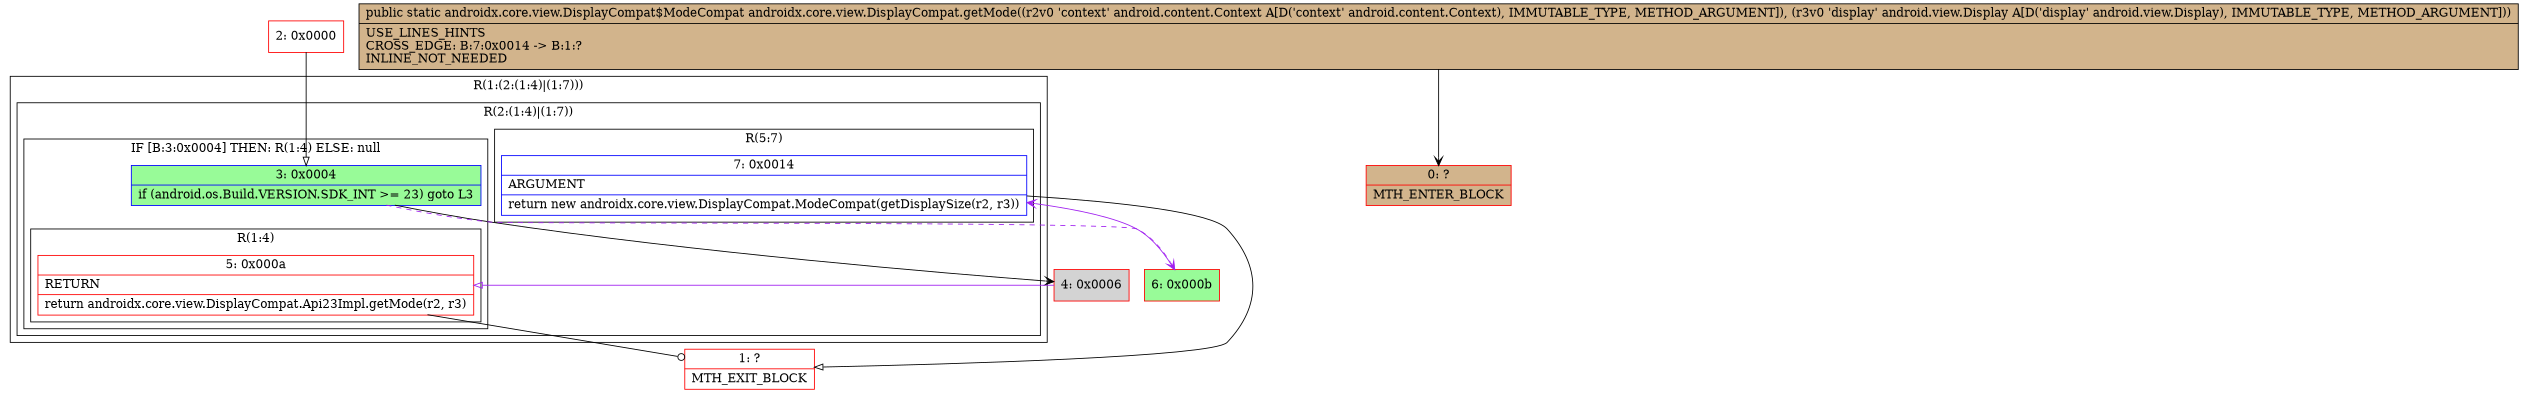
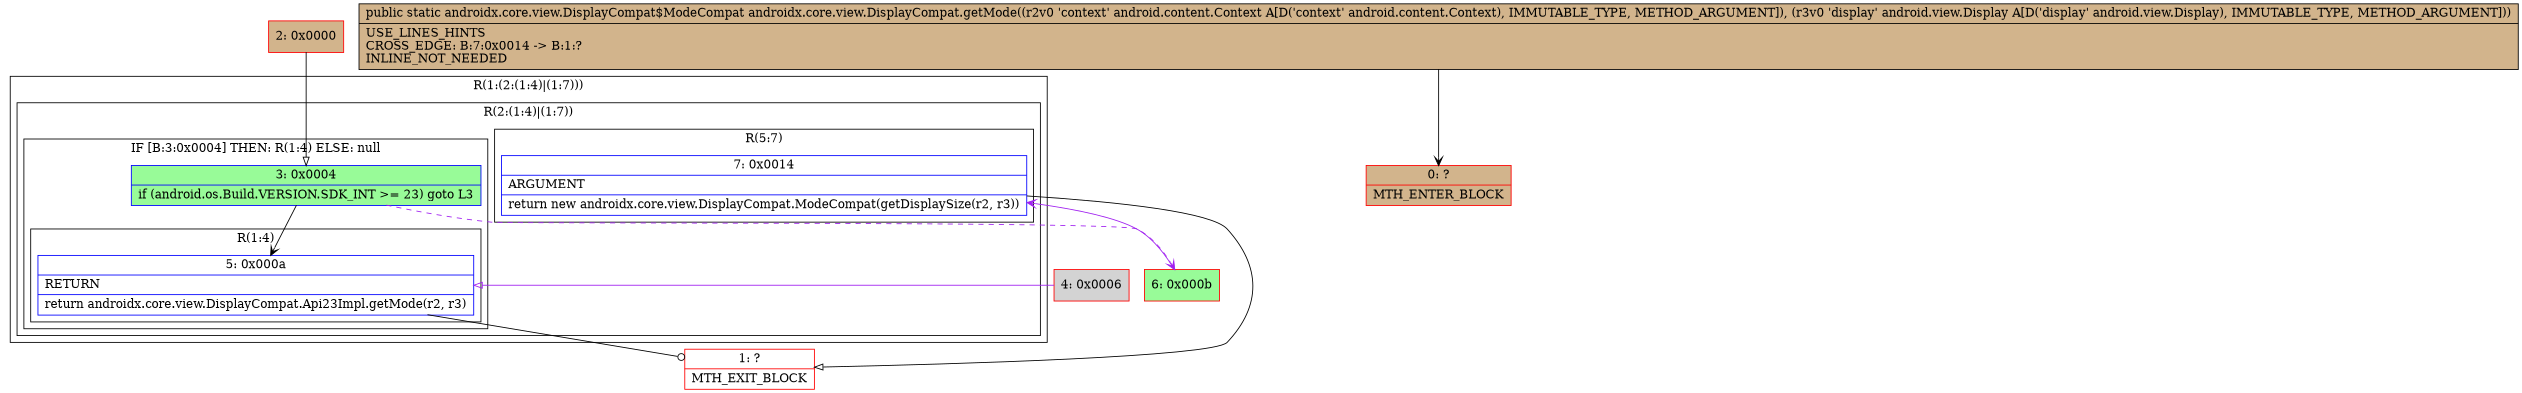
node "2: 0x0000": fillcolor white -> tan
edge "3: 0x0004" -> "4: 0x0006": now "3: 0x0004" -> "5: 0x000a"
node "5: 0x000a": color red -> blue
